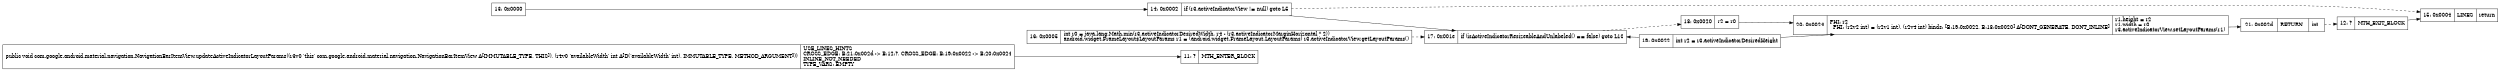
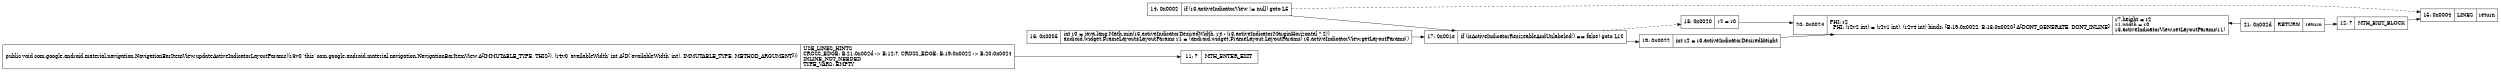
node "13: 0x0000": removed
node "20: 0x0024": text "r1.height = r2" -> "r7.height = r2"
edge "21: 0x002d" -> "12: ?": style dashed -> solid
node "21: 0x002d": text "int" -> "return"
edge "20: 0x0024" -> "21: 0x002d": reversed
edge "16: 0x0005" -> "17: 0x001e": style dashed -> solid
edge "19: 0x0022" -> "17: 0x001e": reversed
node "11: ?": text "MTH_ENTER_BLOCK" -> "MTH_ENTER_EXIT"
